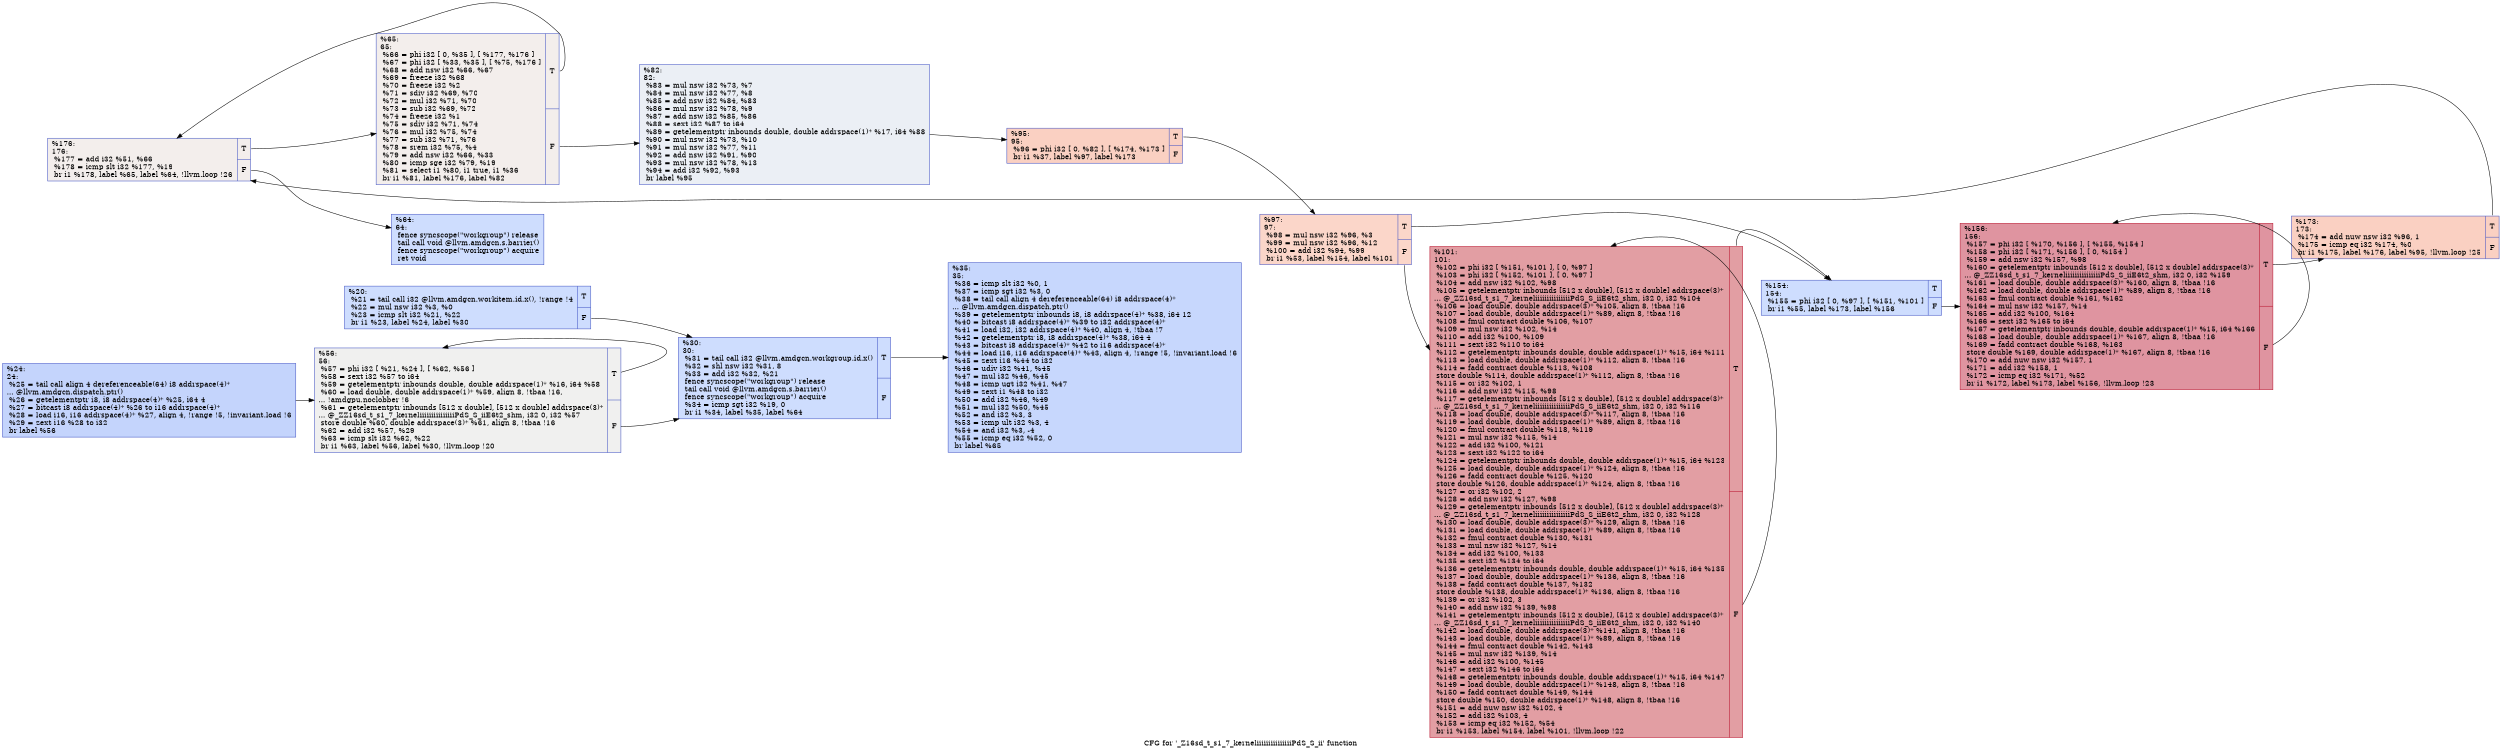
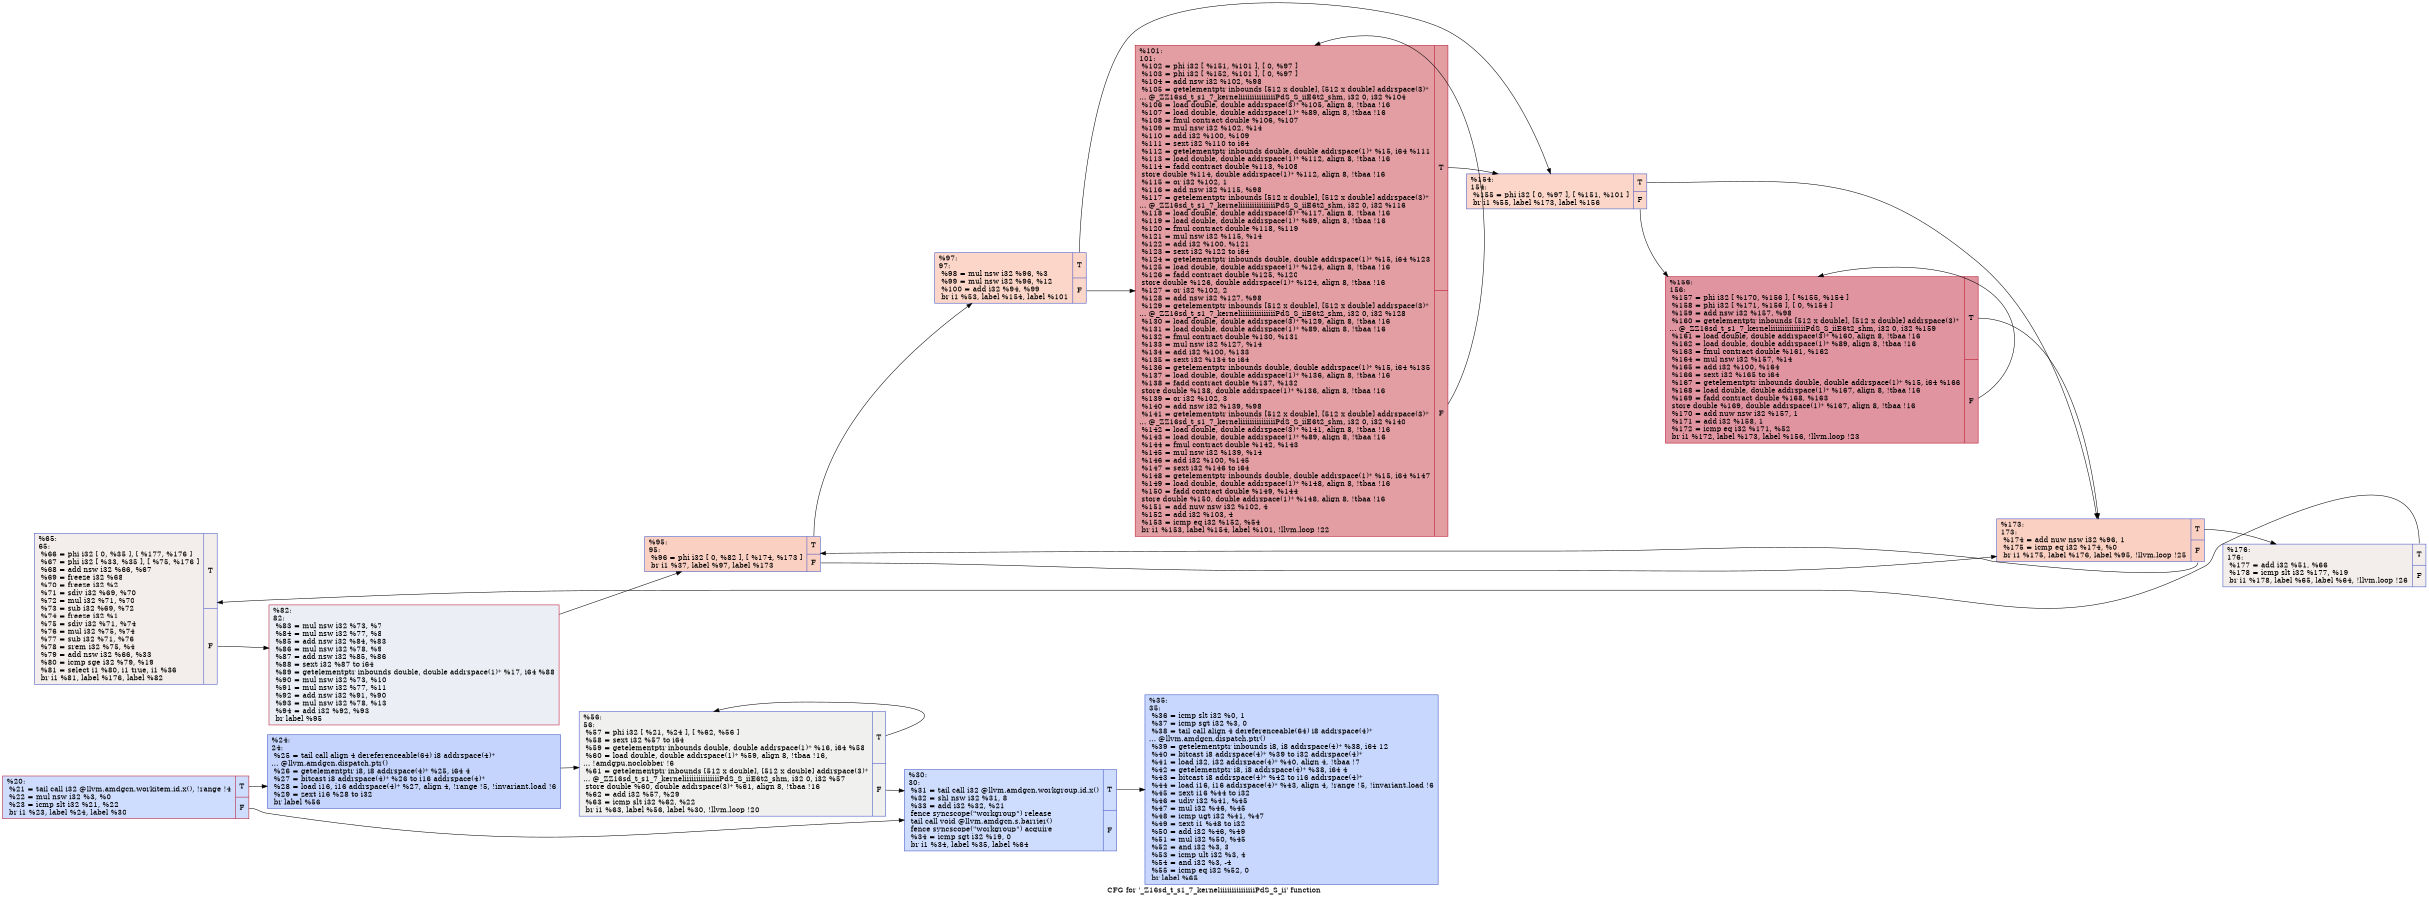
edge "%65:" -> "%176:": removed
node "%82:": color #3d50c3ff -> #b70d28ff
node "%64:": removed
edge "%154:" -> "%173:": added
node "%154:": fillcolor #8fb1fe70 -> #f6a38570
node "%20:": color #3d50c3ff -> #b70d28ff
edge "%173:" -> "%95:": added
edge "%95:" -> "%173:": added
edge "%20:" -> "%24:": added
